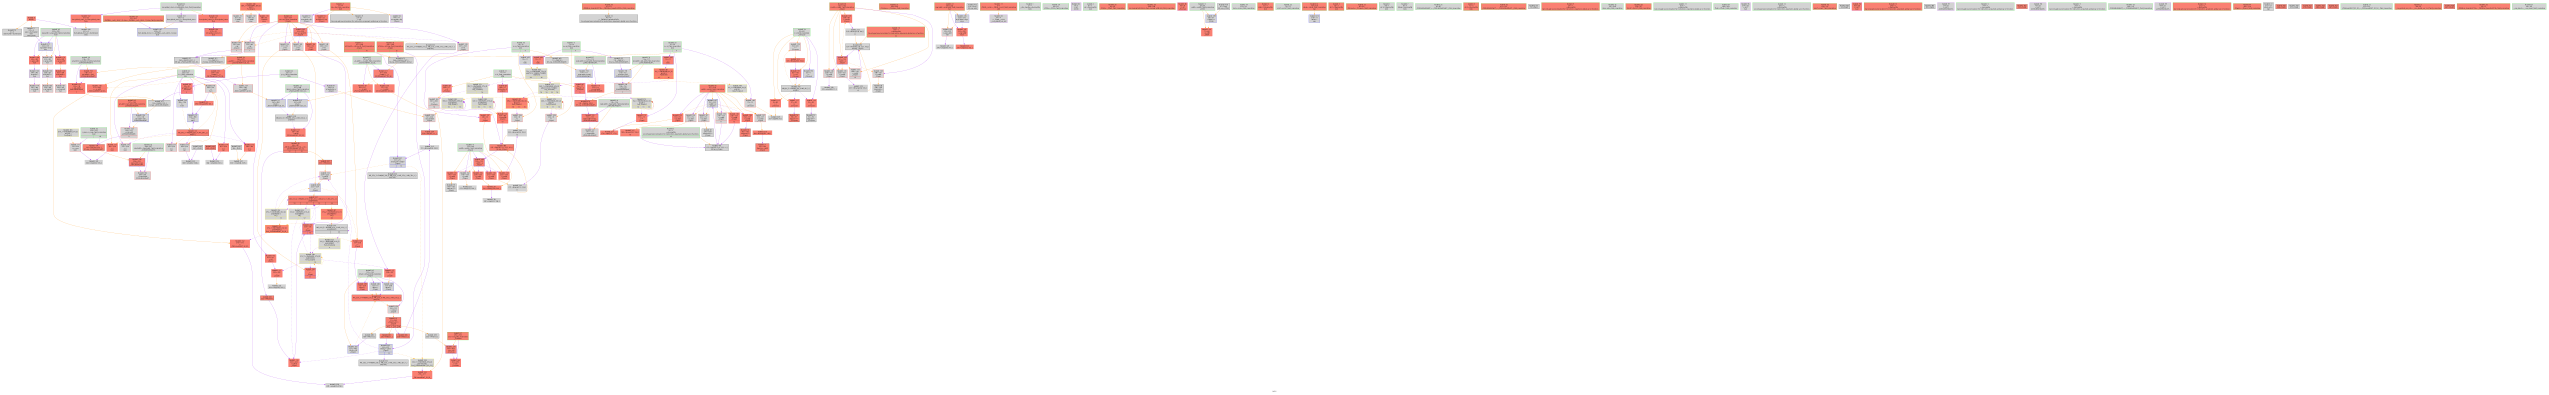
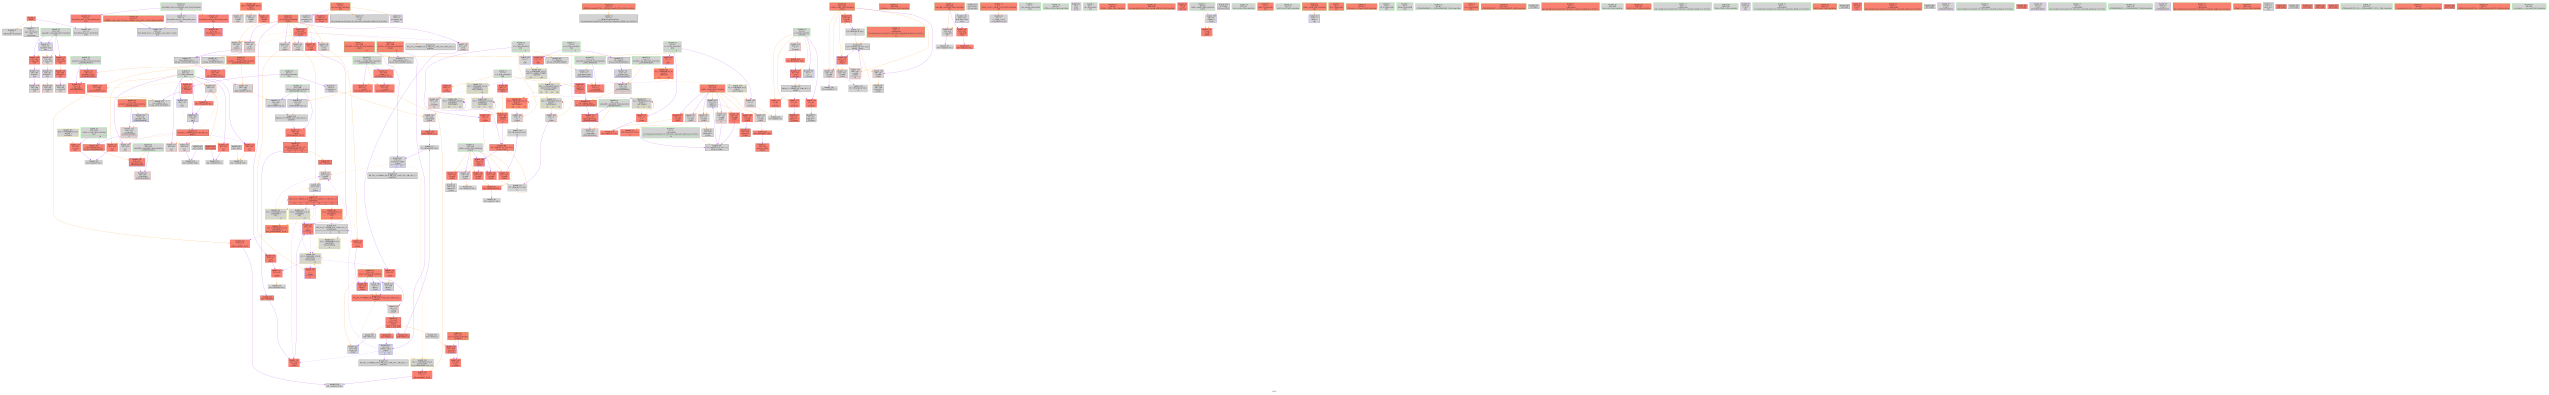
node "NodeID: 171": fillcolor lightgrey -> salmon
node "NodeID: 45": fillcolor lightgrey -> salmon
